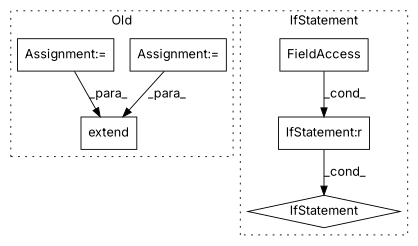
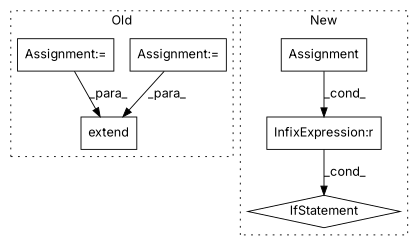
cluster "IfStatement": label "IfStatement" -> "New"
node "FieldAccess": label "FieldAccess" -> "Assignment"
node "IfStatement:r": label "IfStatement:r" -> "InfixExpression:r"
